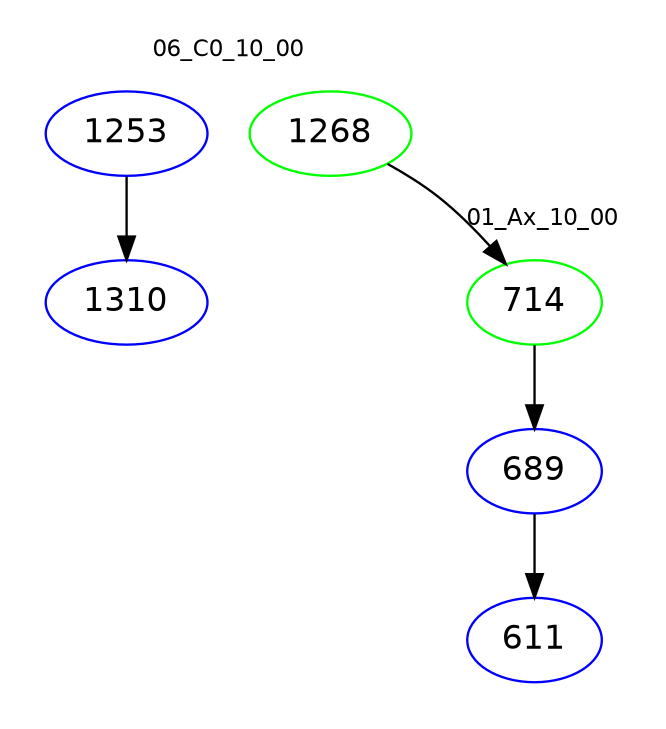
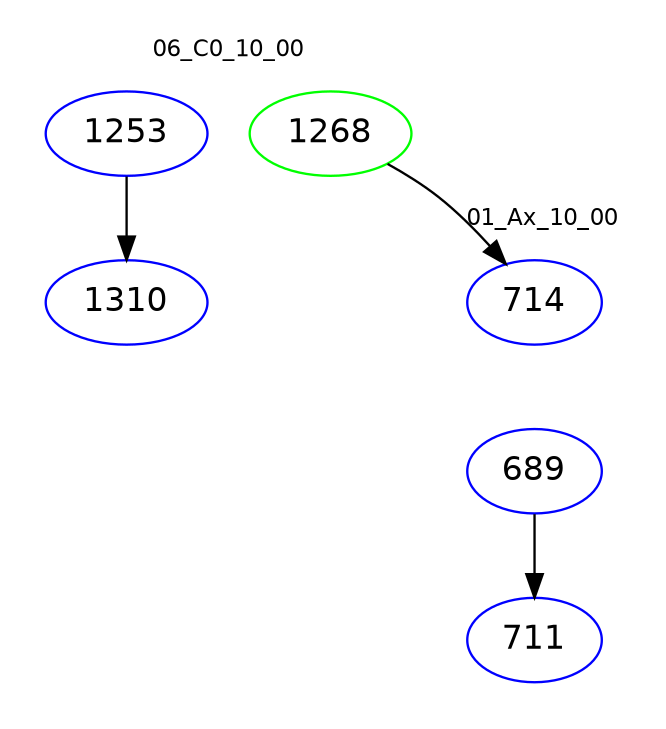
node "714": color green -> blue
edge "714" -> "689": removed
node "611": label "611" -> "711"
